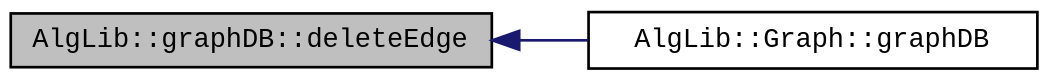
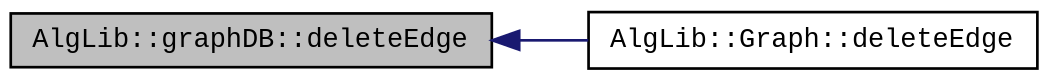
node "AlgLib::Graph::graphDB": label "AlgLib::Graph::graphDB" -> "AlgLib::Graph::deleteEdge"
